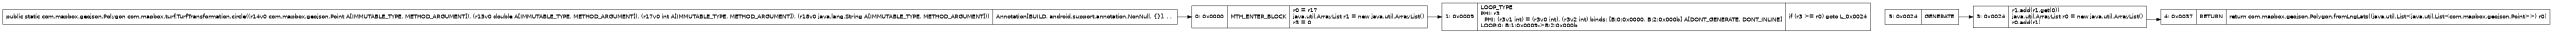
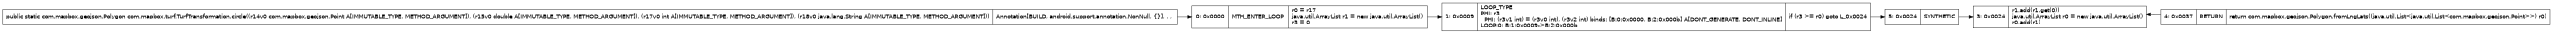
node "0: 0x0000": text "MTH_ENTER_BLOCK" -> "MTH_ENTER_LOOP"
edge "1: 0x0009" -> "5: 0x0024": added
node "5: 0x0024": text "GENERATE" -> "SYNTHETIC"
edge "3: 0x0024" -> "4: 0x0037": reversed
